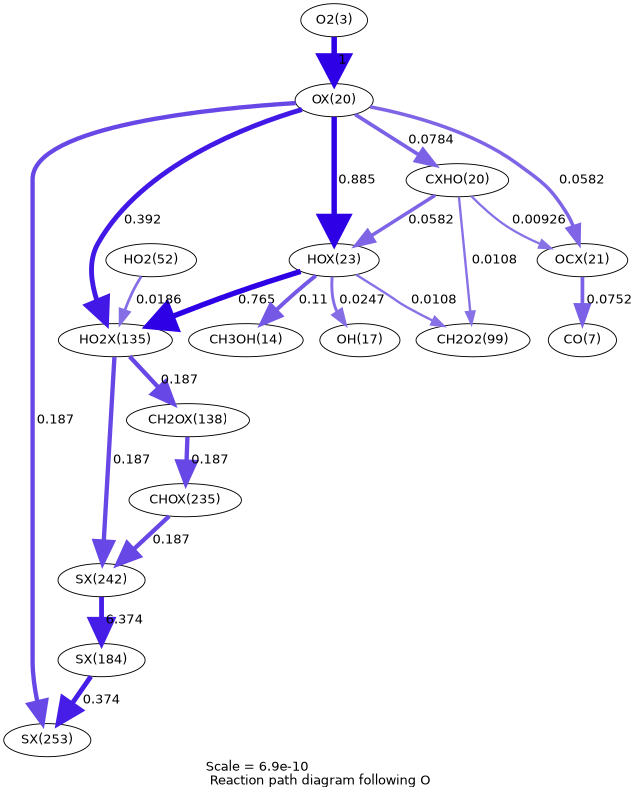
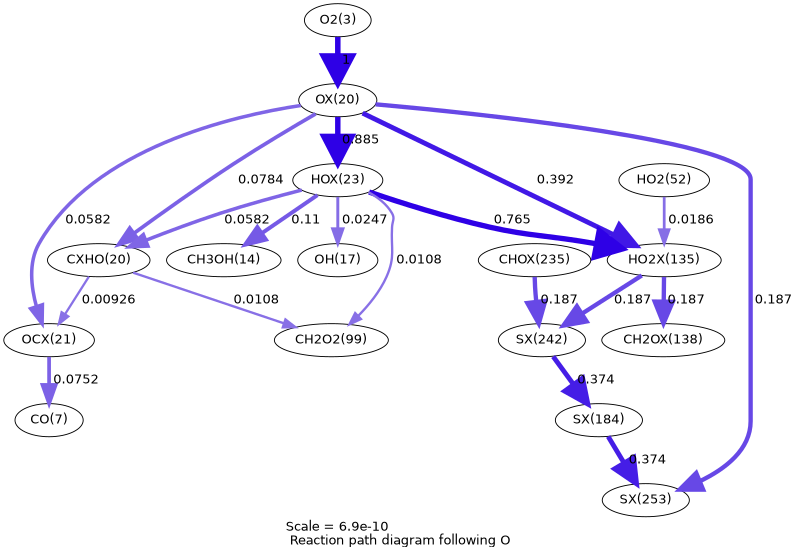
edge "CXHO(20)" -> "HOX(23)": reversed
edge "CH2OX(138)" -> "CHOX(235)": removed, label "0.187"
edge "SX(242)" -> "SX(184)": label " 6.374" -> " 0.374"
